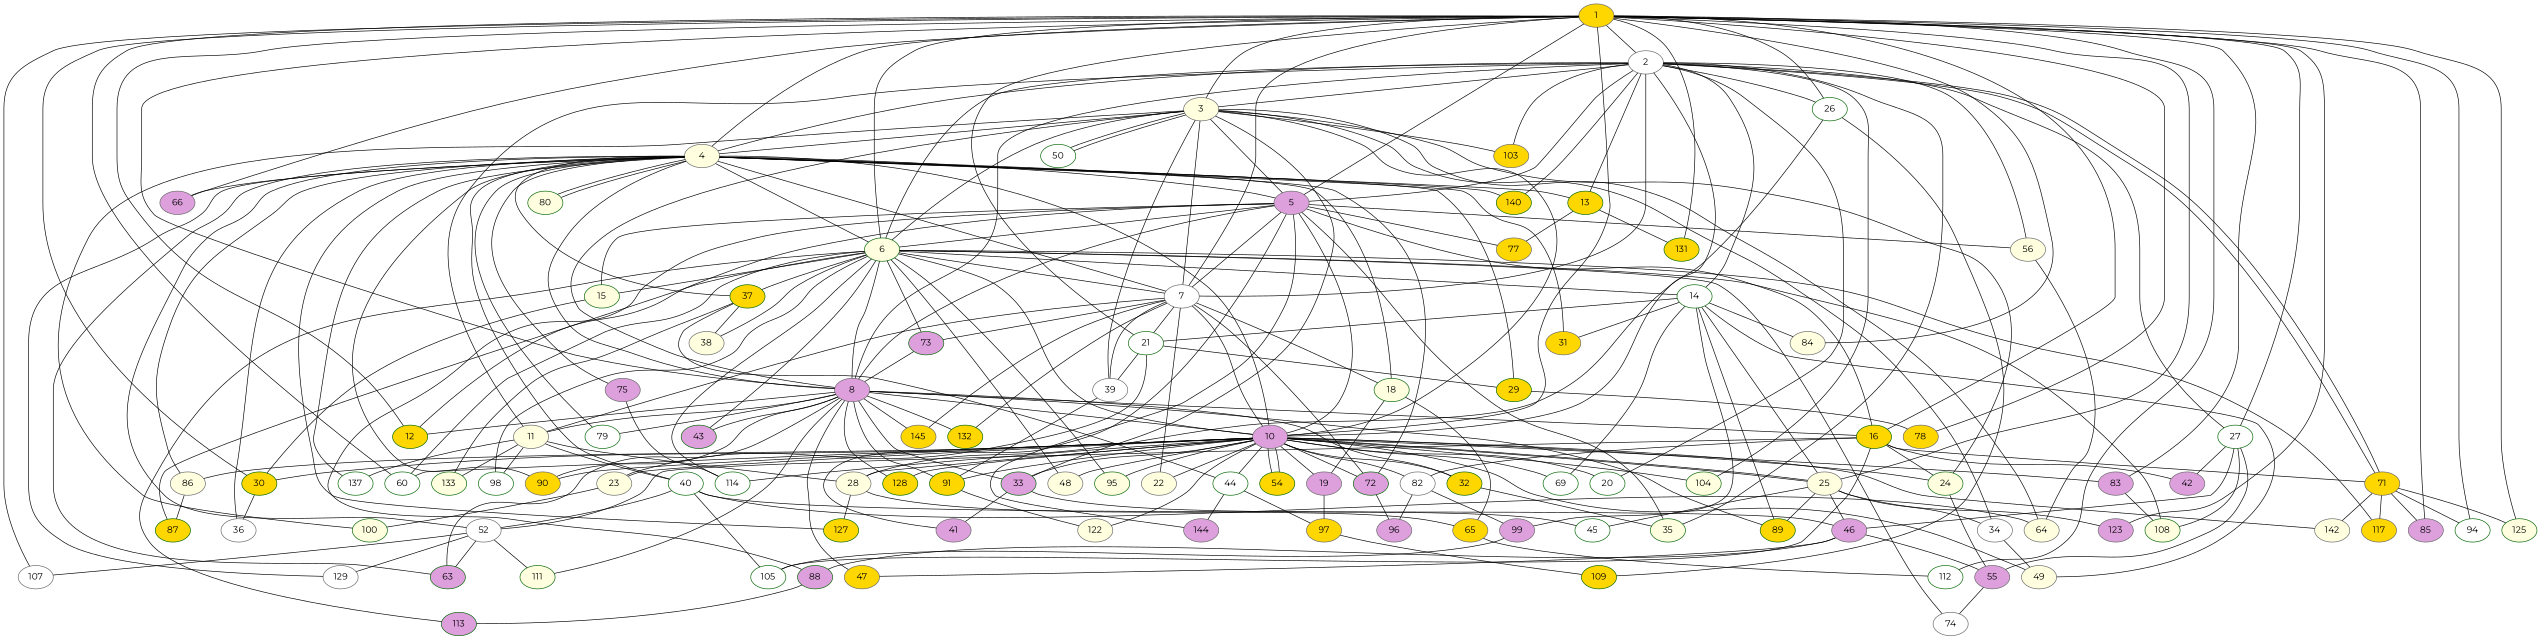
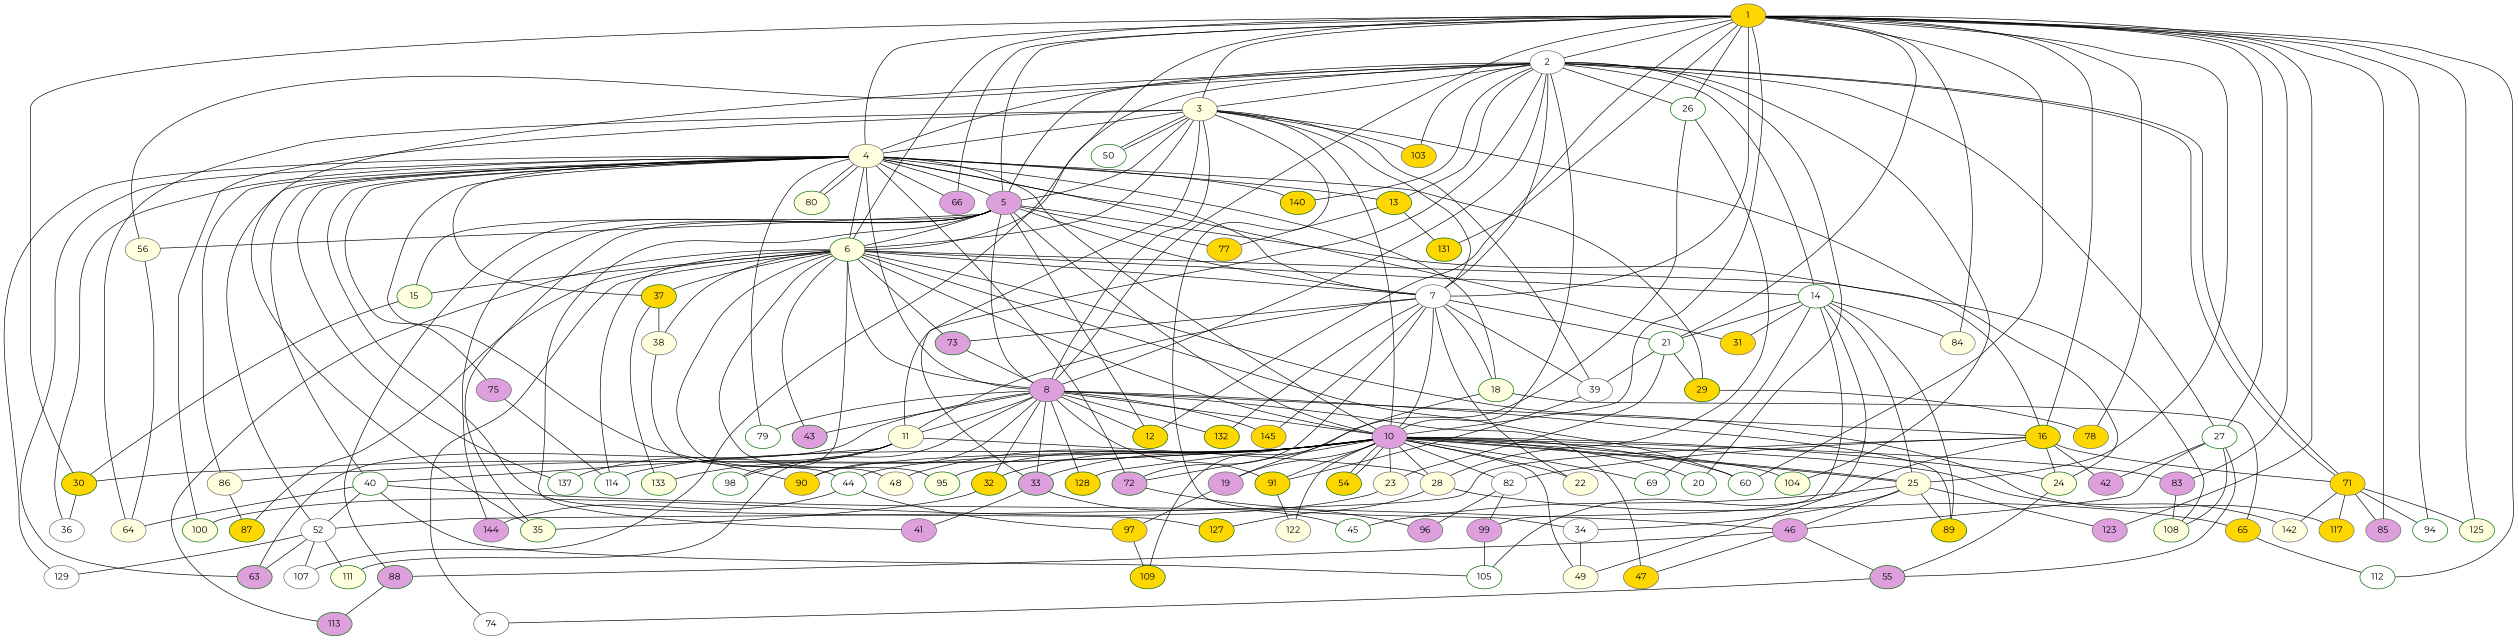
edge "37" -- "44": now "38" -- "44"
node "55": color gray40 -> darkgreen
